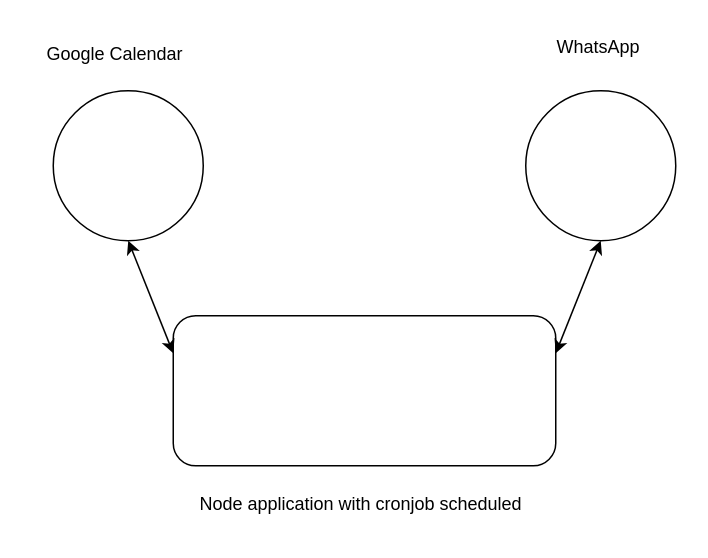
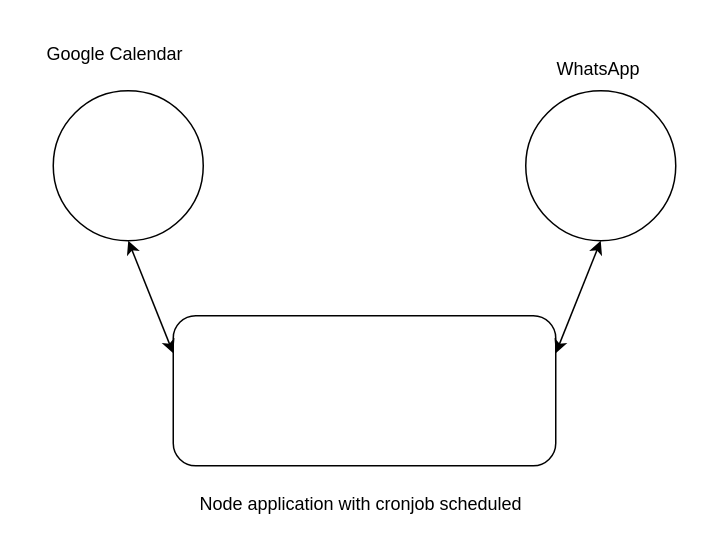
node "WhatsApp": moved (601, 46) -> (601, 68)
